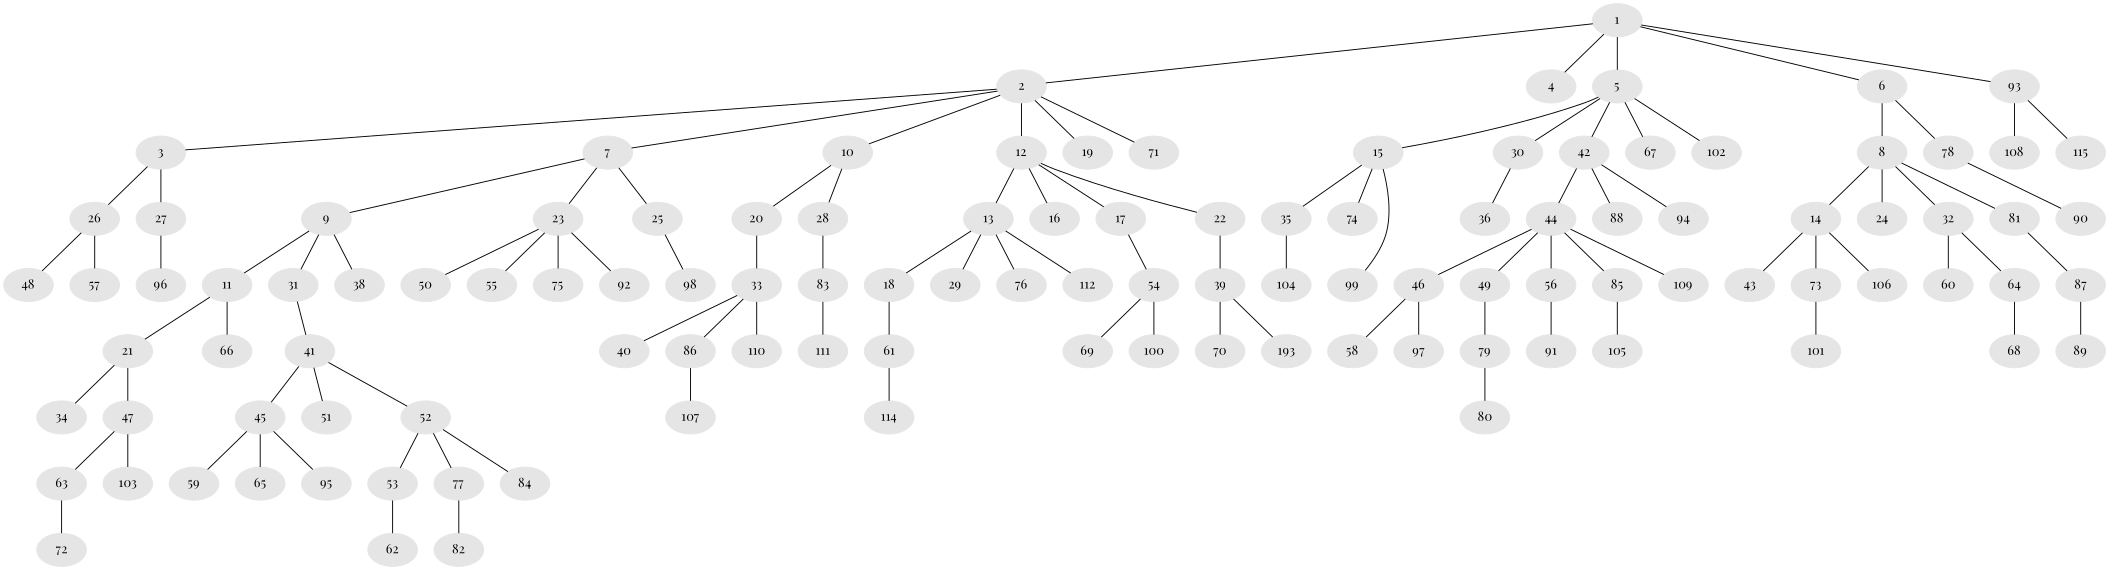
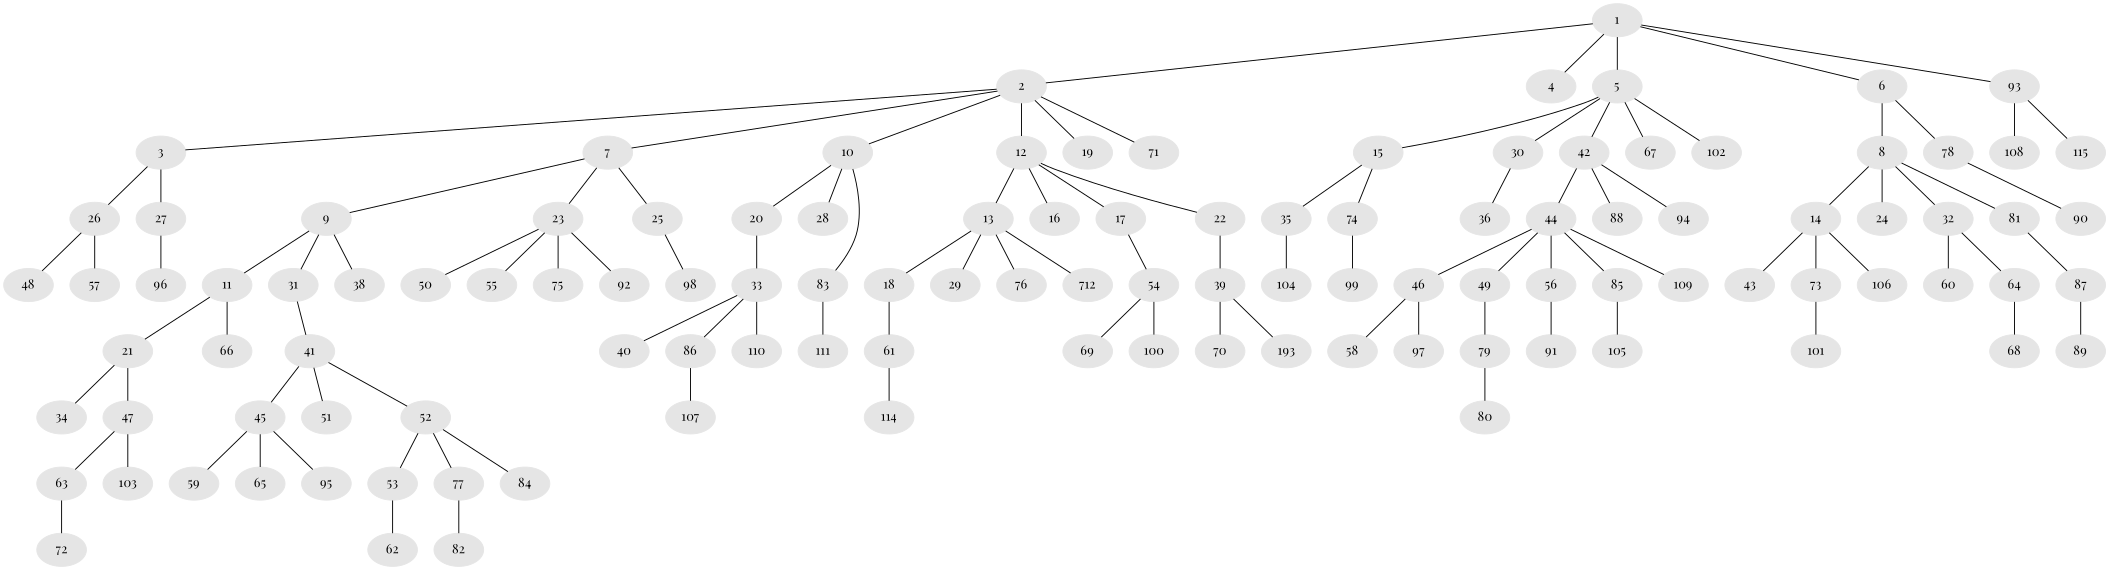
edge "15" -- "99": now "74" -- "99"
edge "28" -- "83": now "10" -- "83"
node "112": label "112" -> "712"
